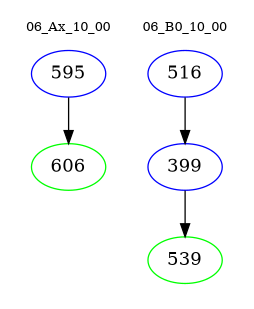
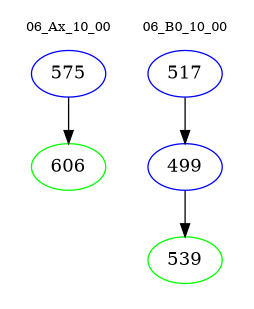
node "595": label "595" -> "575"
node "516": label "516" -> "517"
node "399": label "399" -> "499"
